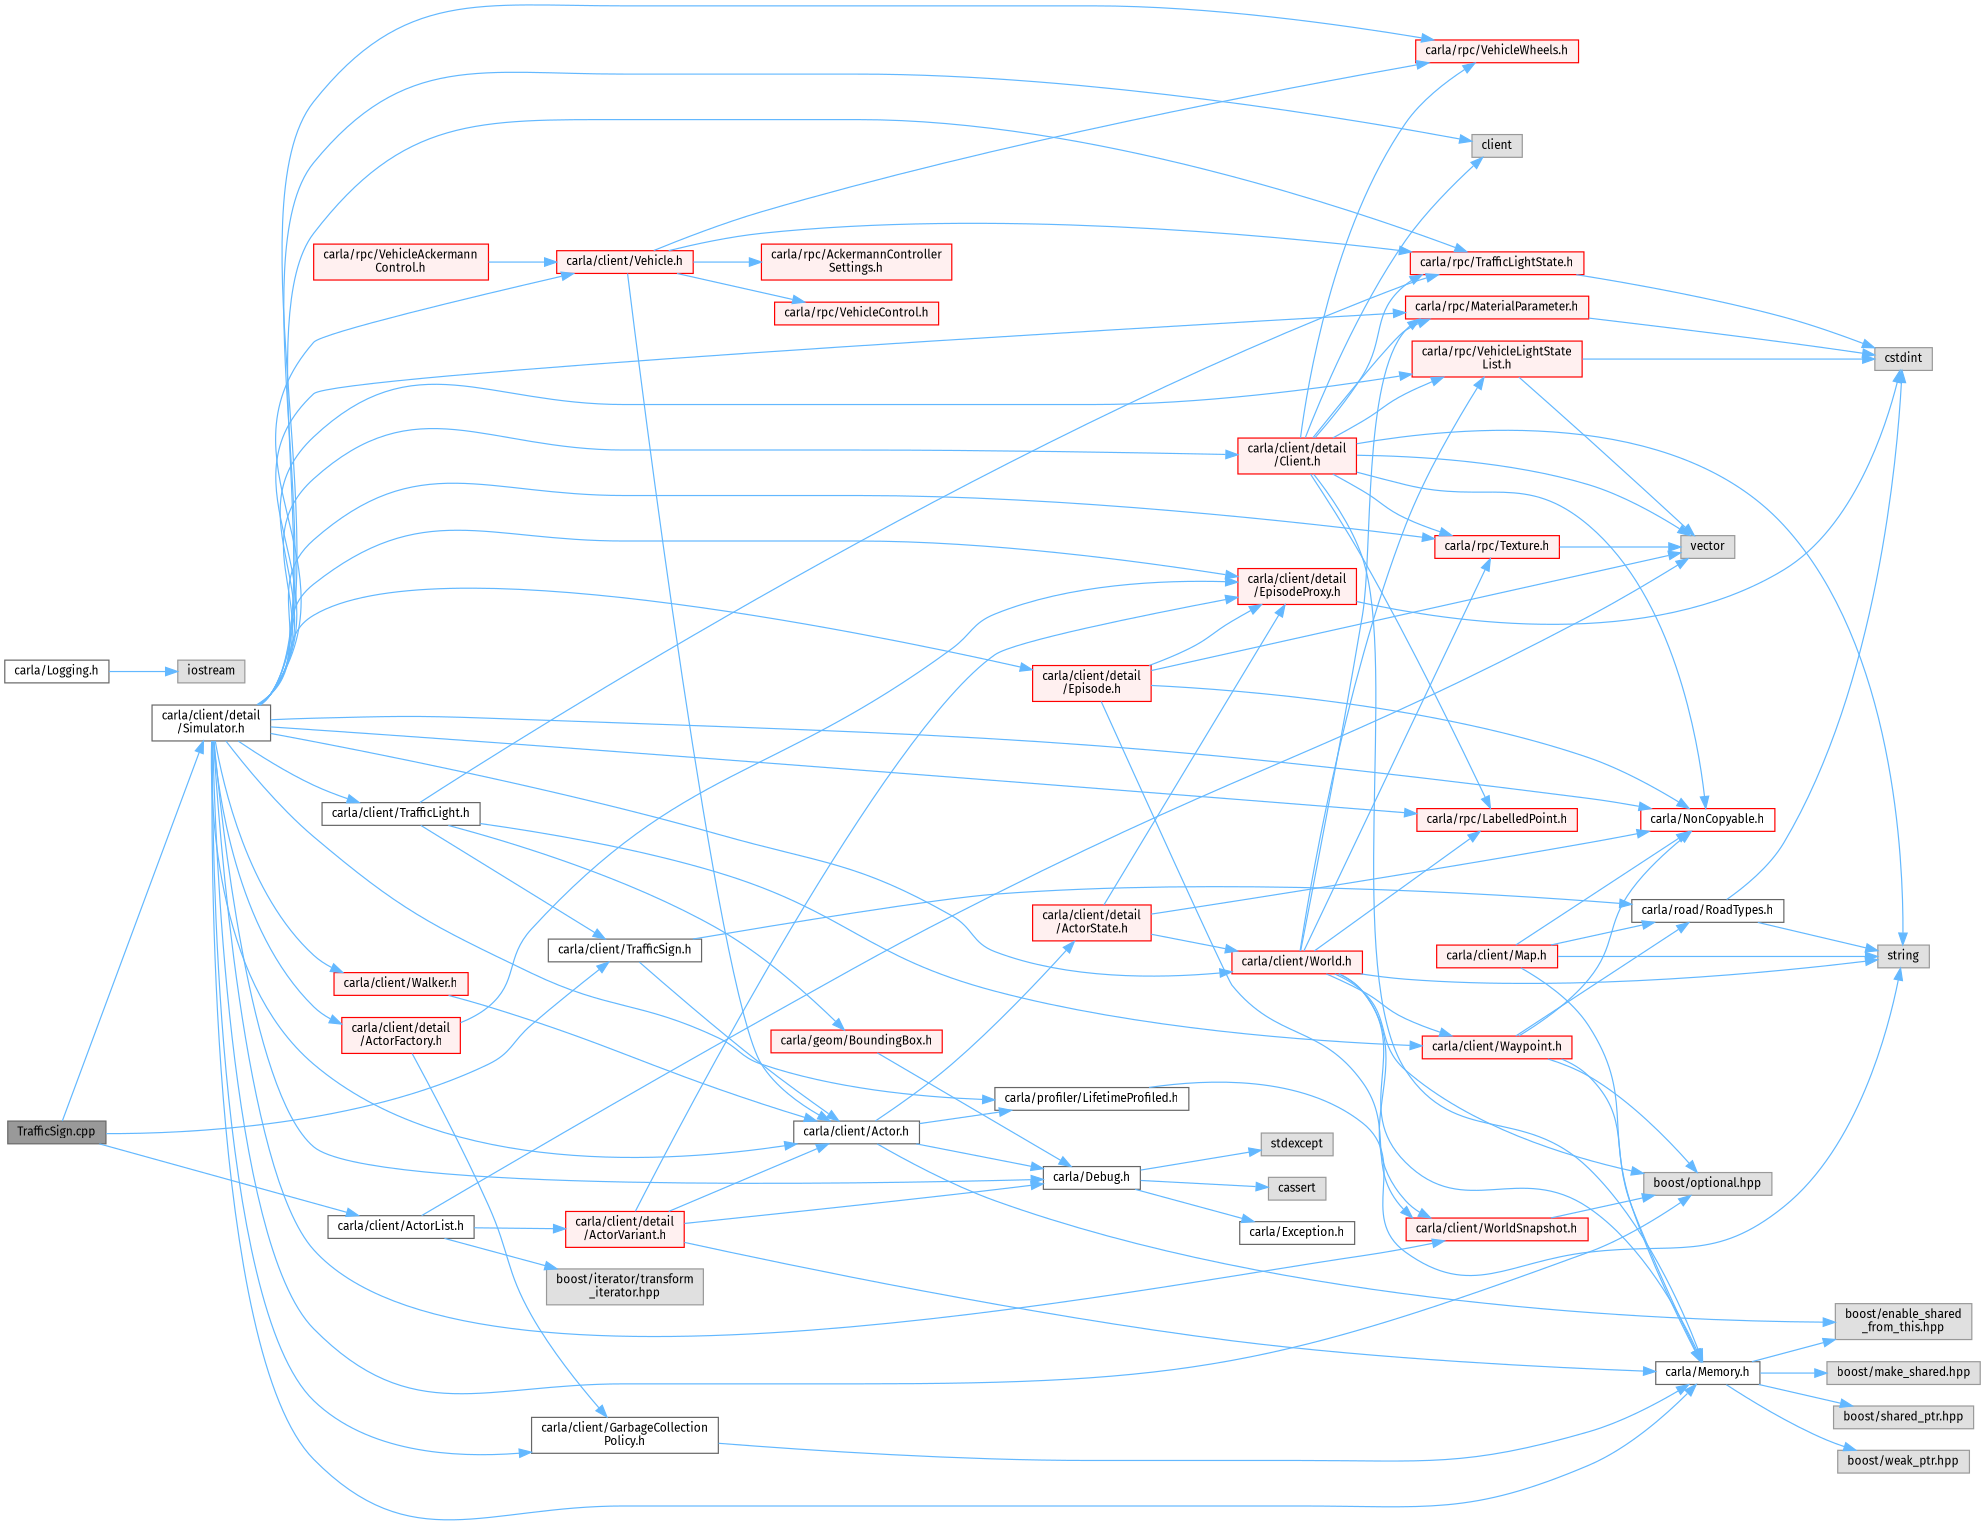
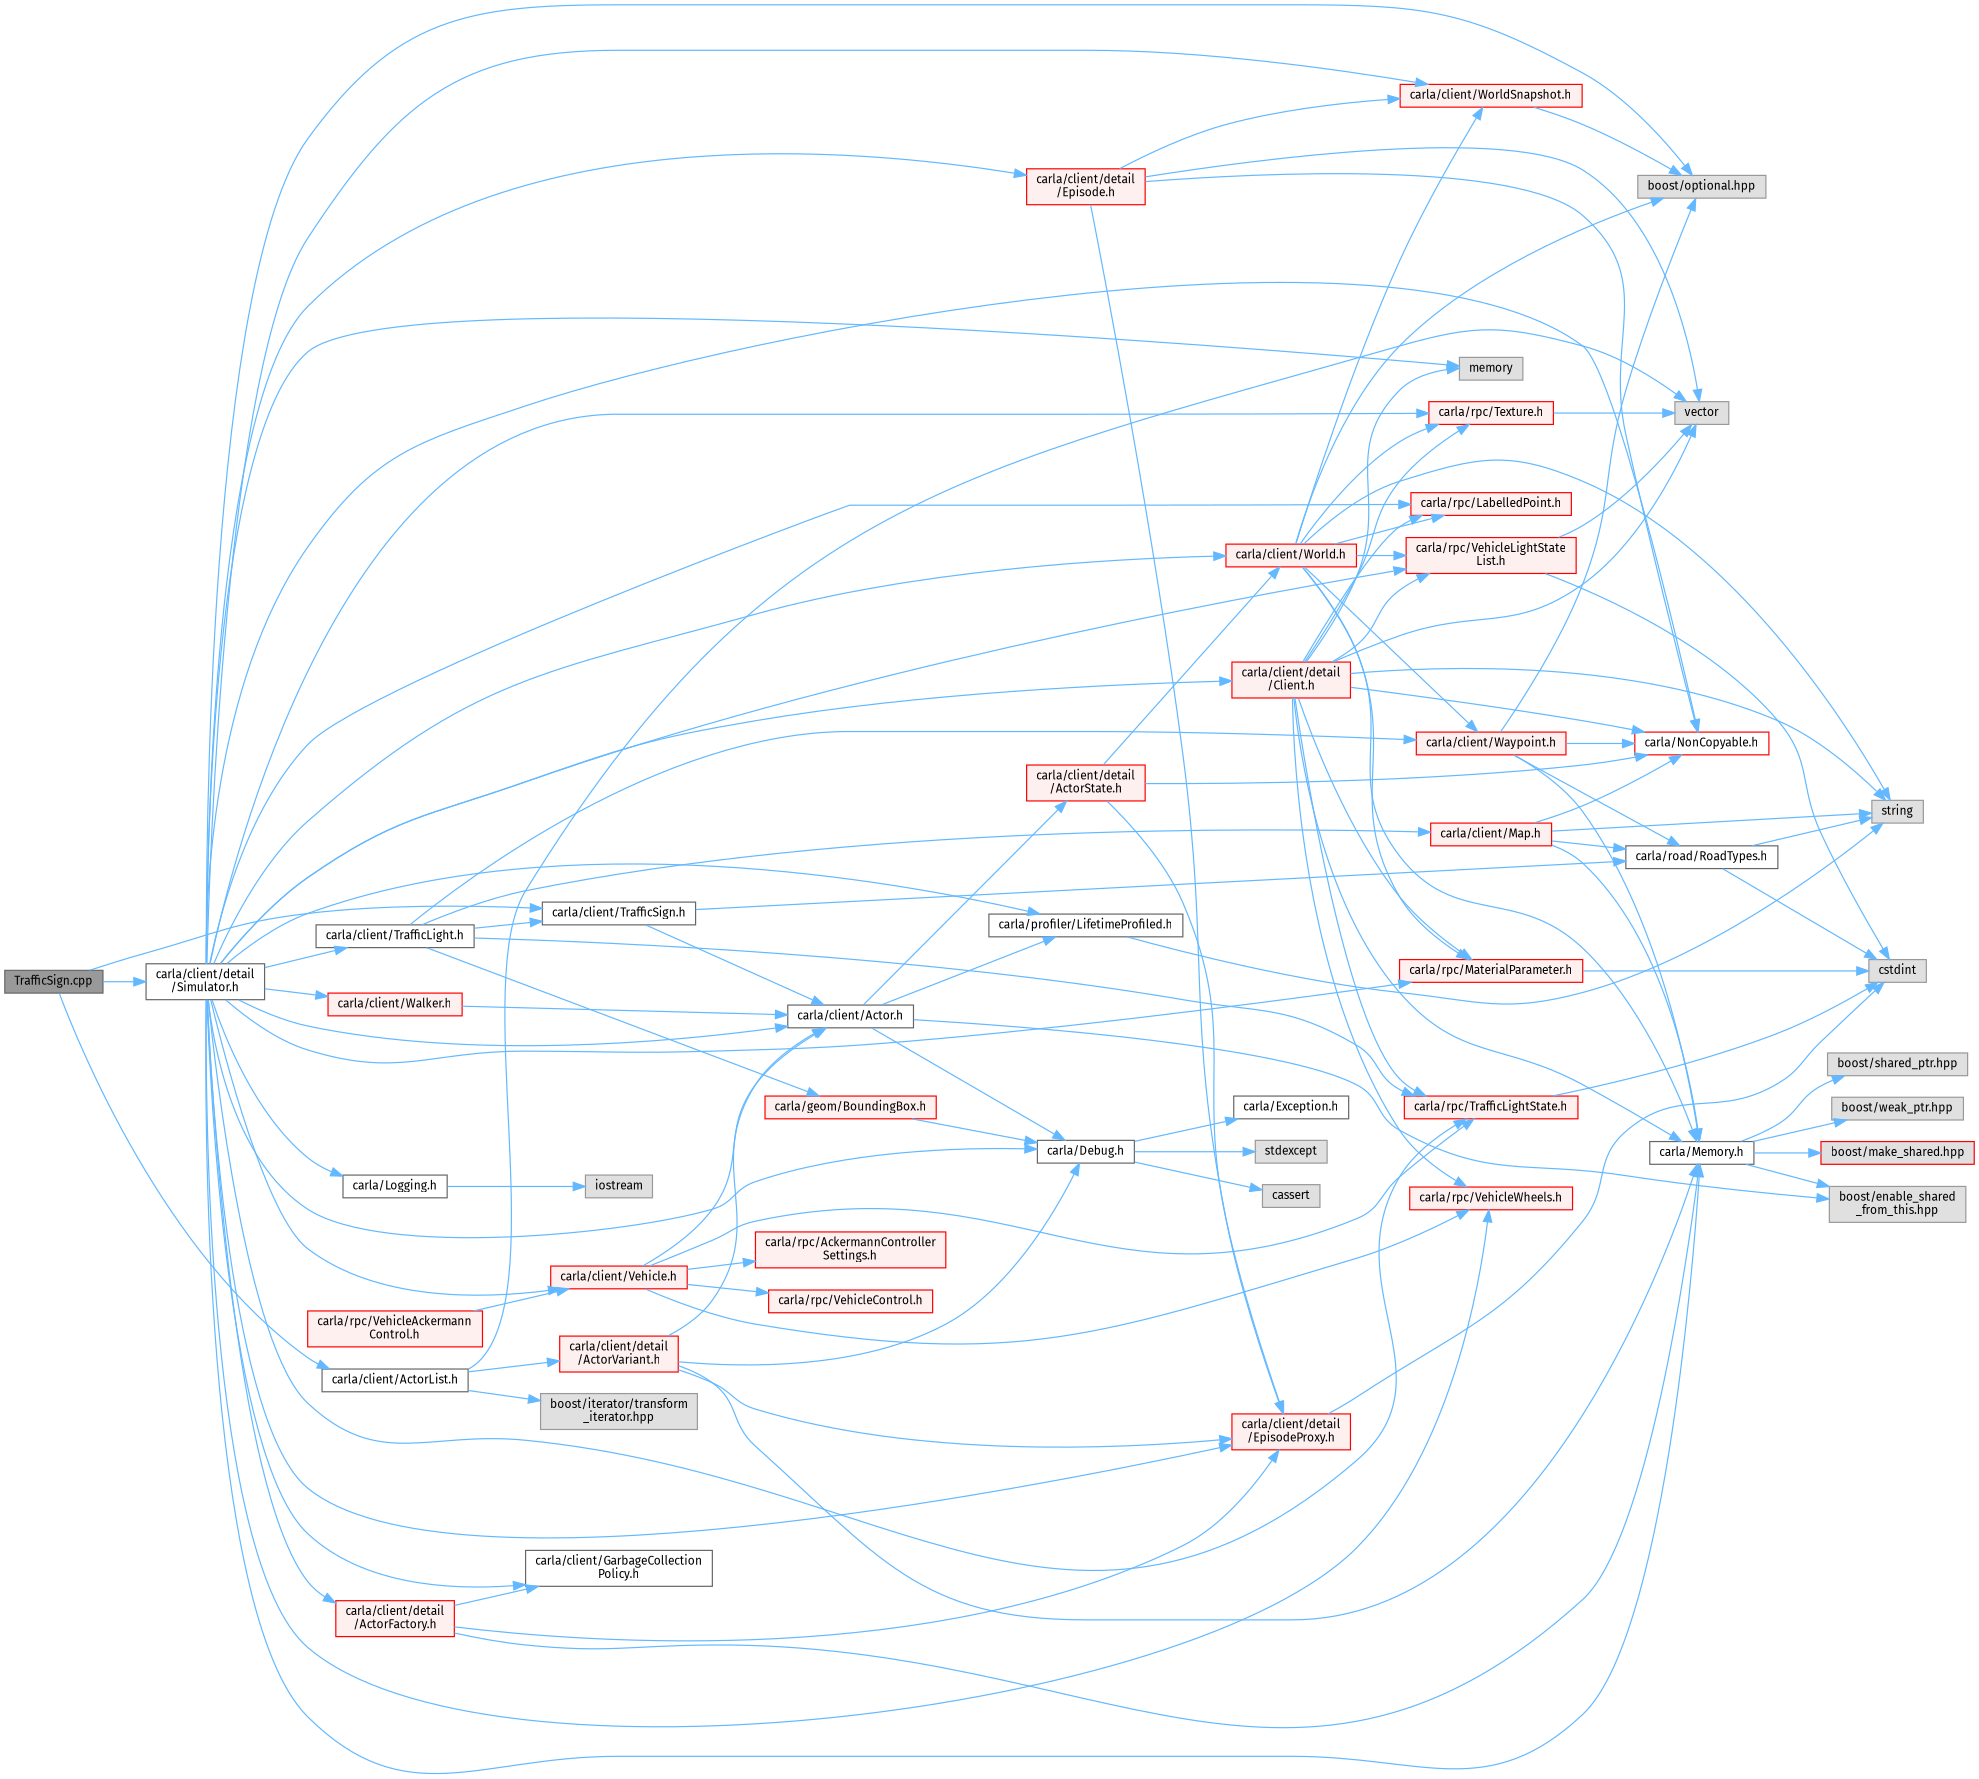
node "client": label "client" -> "memory"
edge "carla/client/TrafficLight.h" -> "carla/client/Map.h": added
edge "carla/client/detail /Simulator.h" -> "carla/Logging.h": added
node "boost/make_shared.hpp": color grey60 -> red
edge "carla/client/GarbageCollection Policy.h" -> "carla/Memory.h": now "carla/client/detail /ActorFactory.h" -> "carla/Memory.h"
